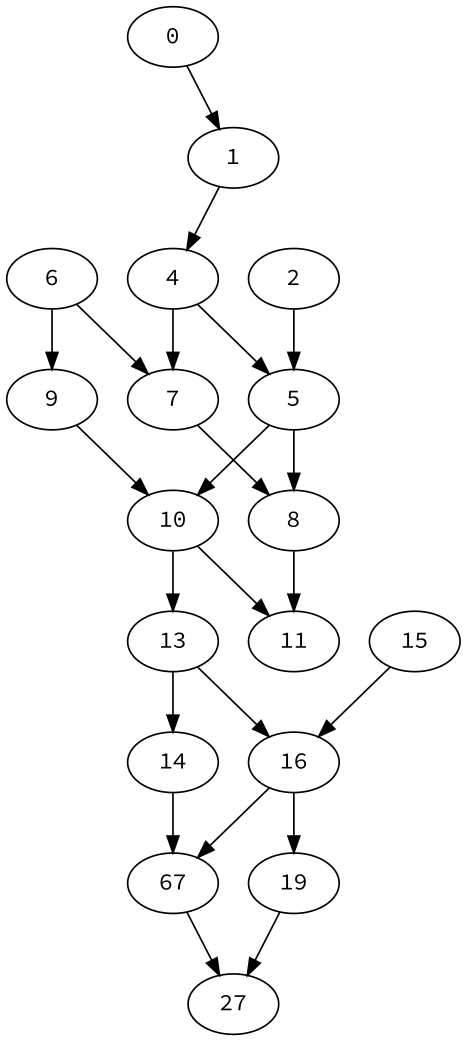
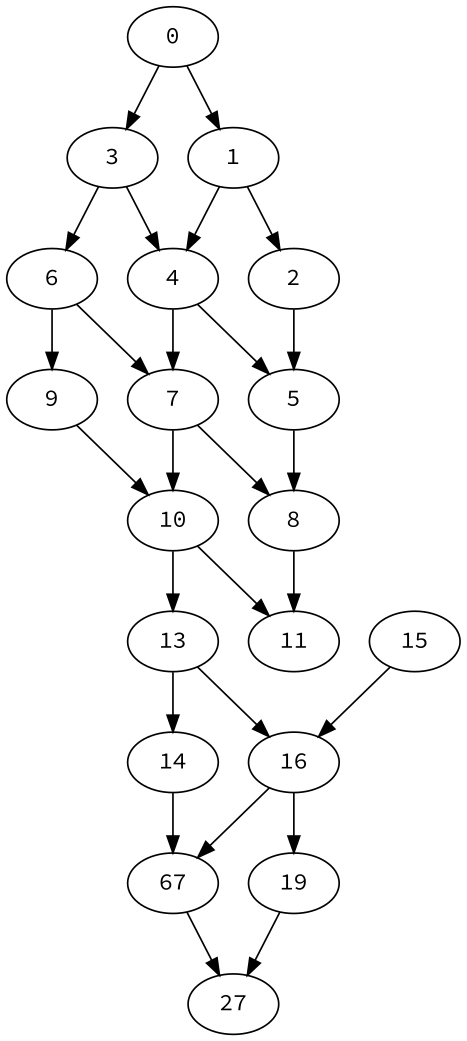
node "3": added
edge "1" -> "2": added
edge "5" -> "10": now "7" -> "10"
